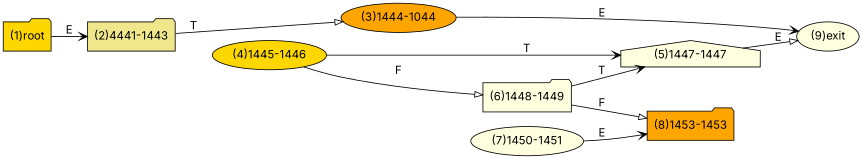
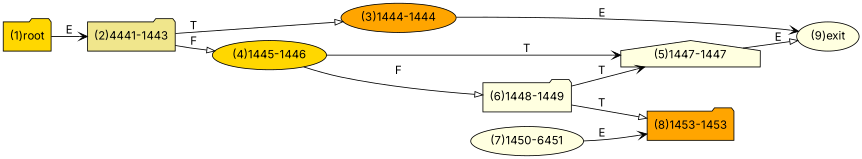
node "(3)1444-1044": label "(3)1444-1044" -> "(3)1444-1444"
edge "(2)4441-1443" -> "(4)1445-1446": added, label "F"
edge "(6)1448-1449" -> "(8)1453-1453": label "F" -> "T"
node "(7)1450-1451": label "(7)1450-1451" -> "(7)1450-6451"
